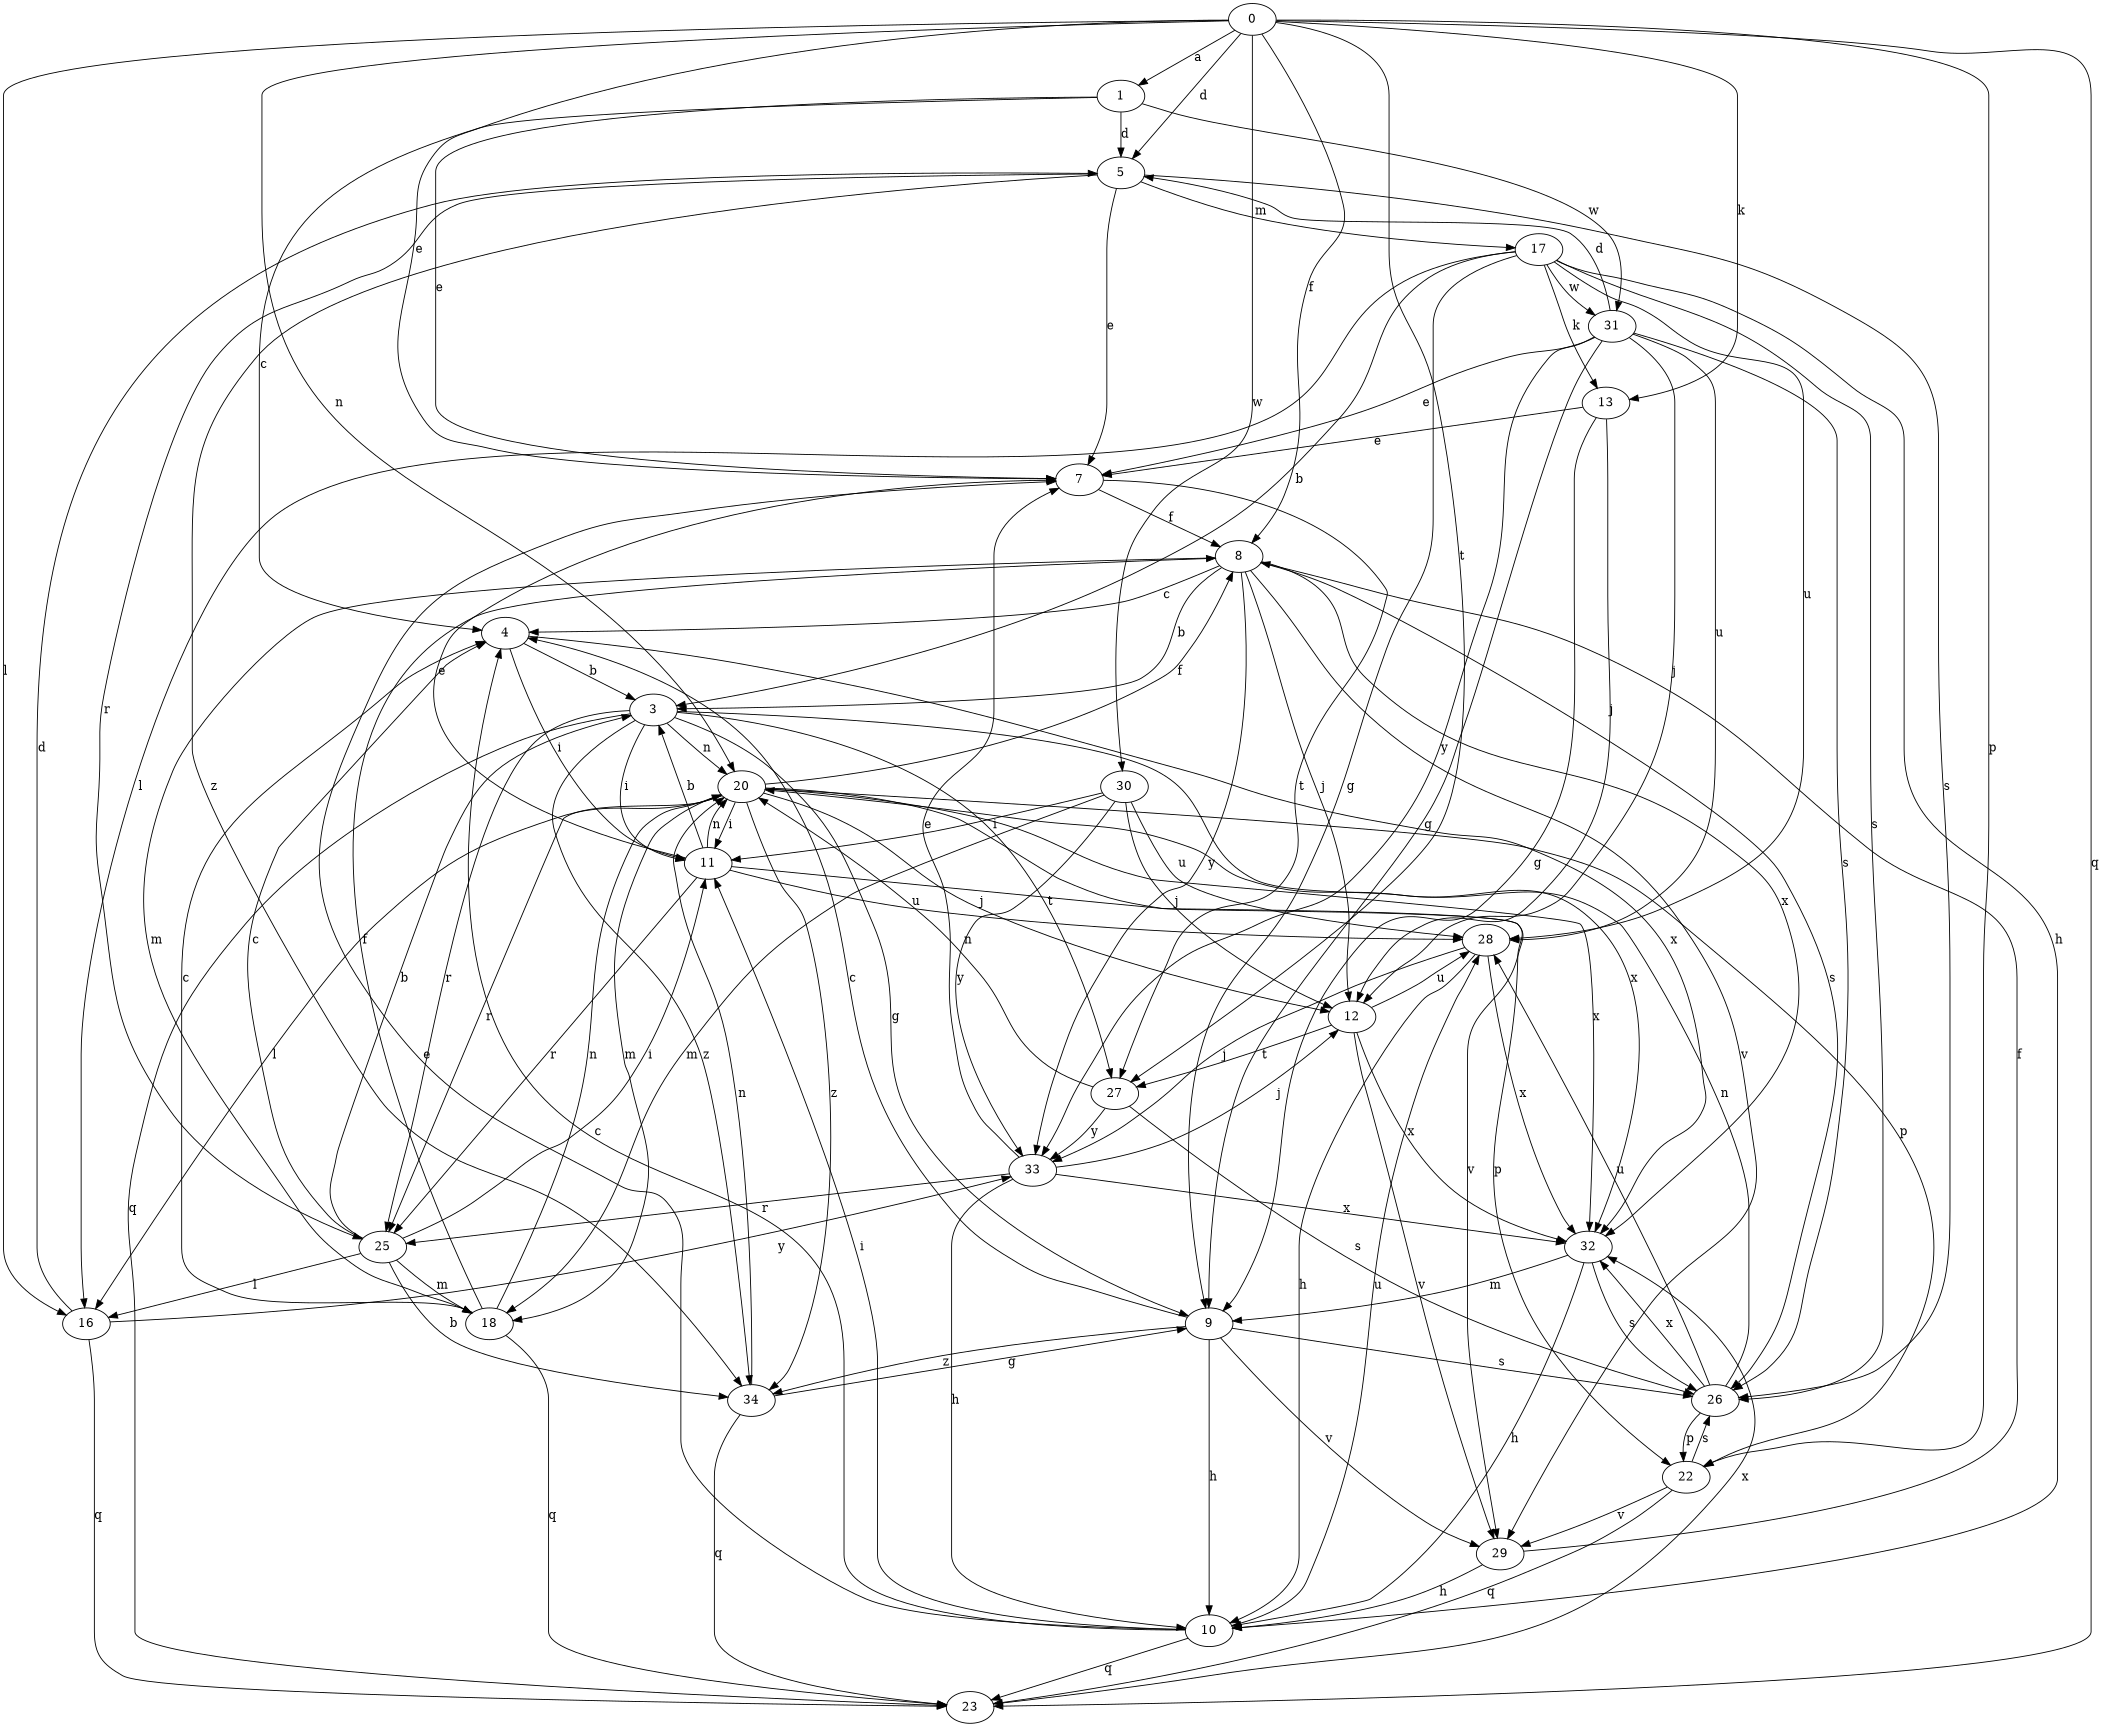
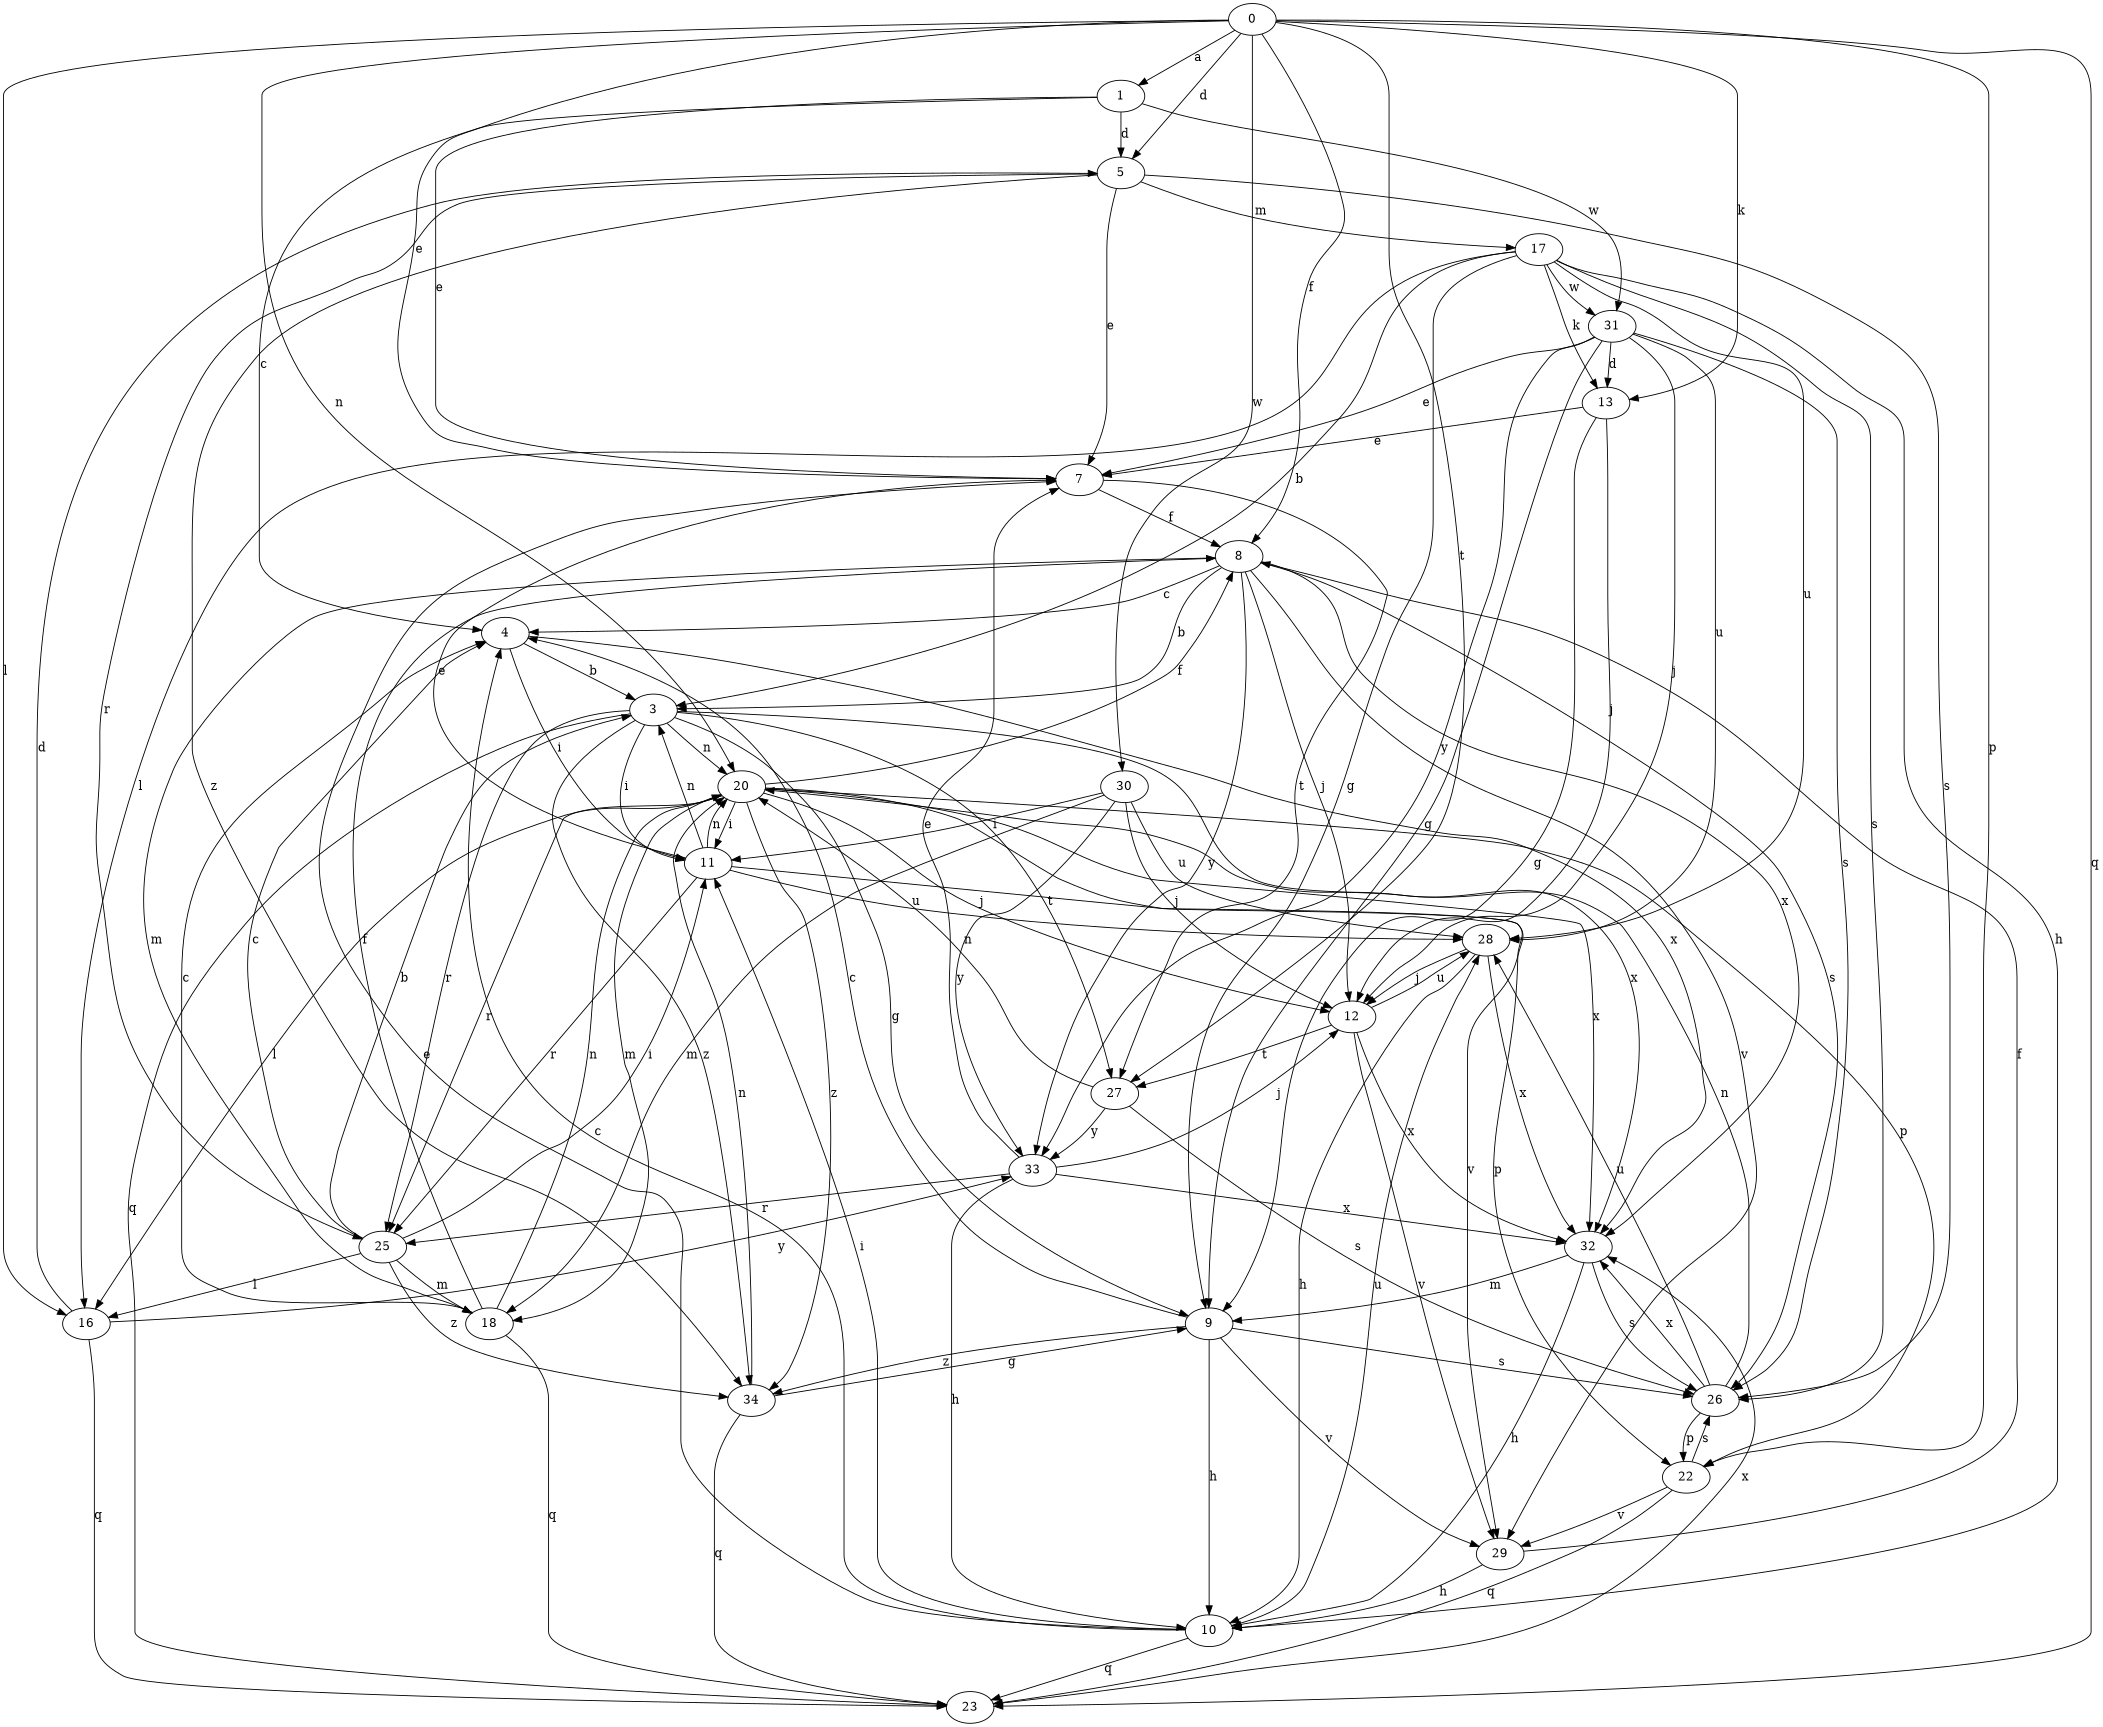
edge "31" -> "5": now "31" -> "13"
edge "11" -> "3": label "b" -> "n"
edge "28" -> "33": now "28" -> "12"
edge "25" -> "34": label "b" -> "z"
